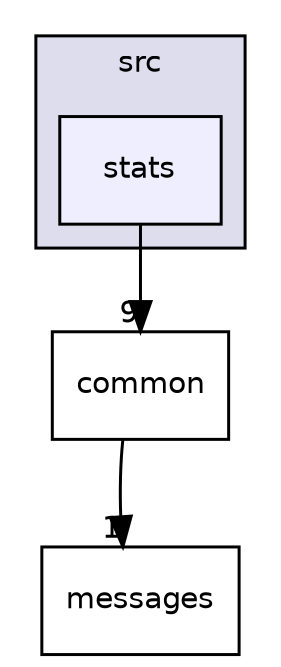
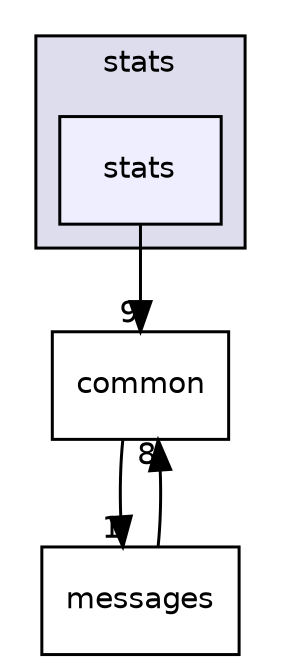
cluster "src": label "src" -> "stats"
edge "messages" -> "common": added
